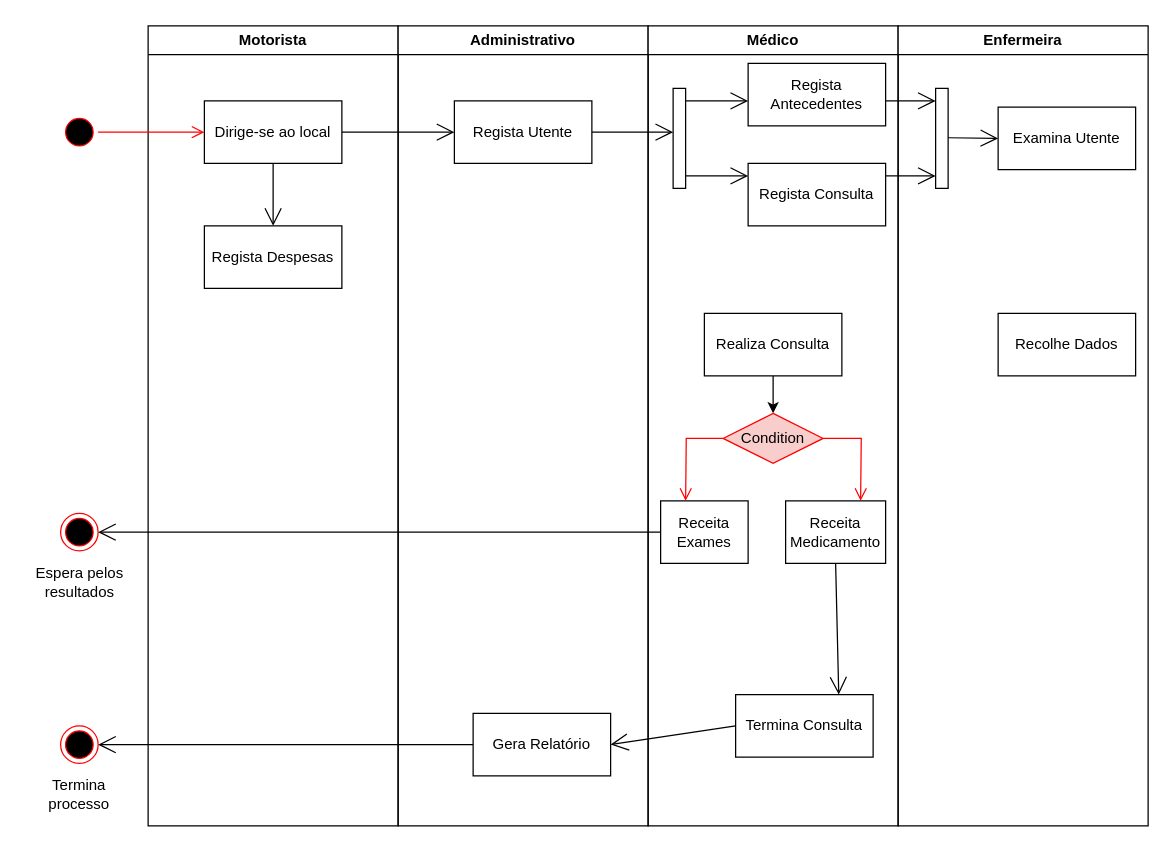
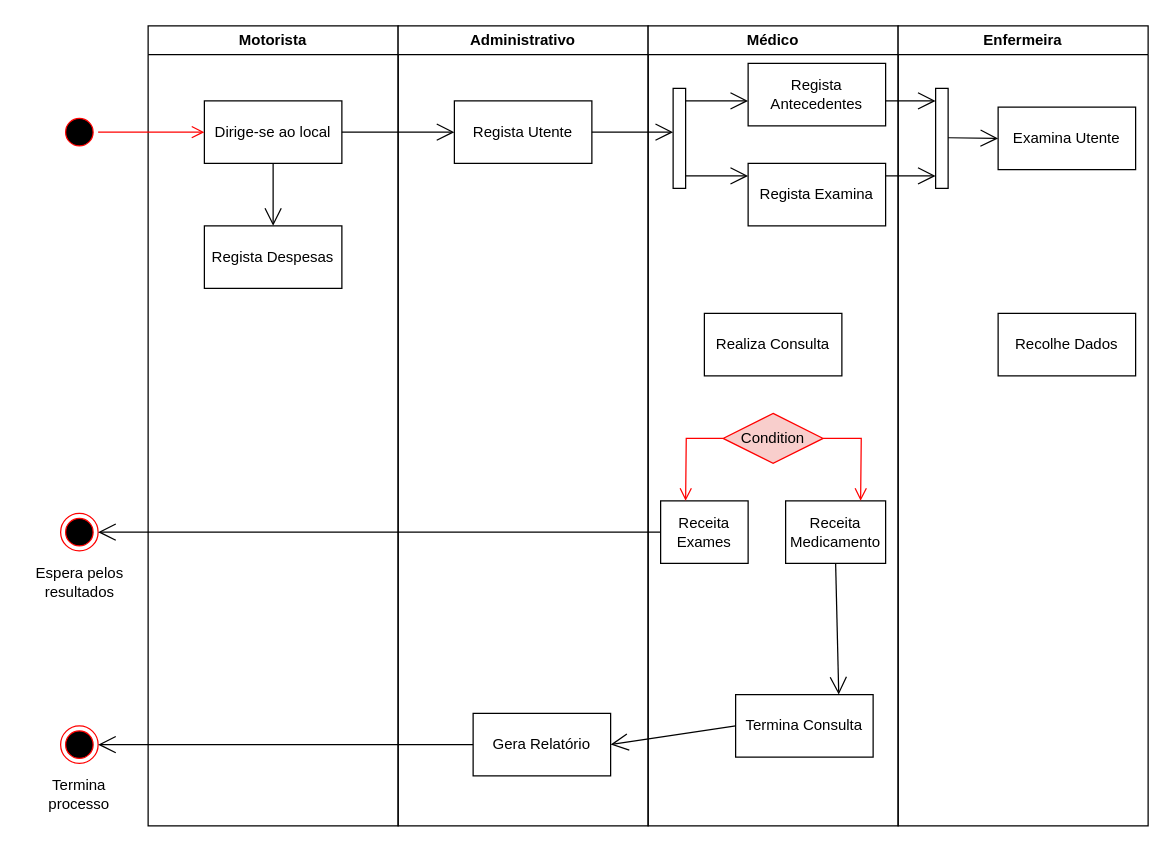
node "Regista Consulta": label "Regista Consulta" -> "Regista Examina"
edge "Realiza Consulta" -> "Condition": removed
